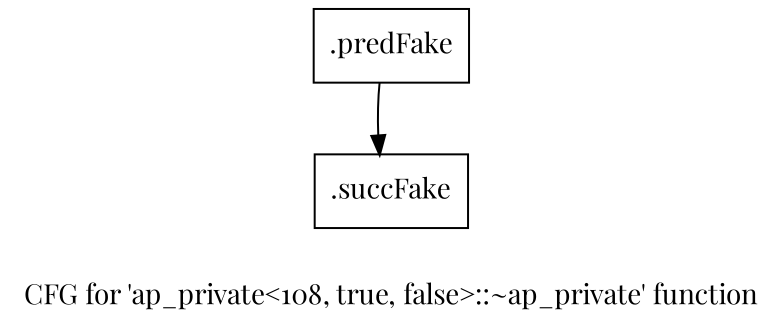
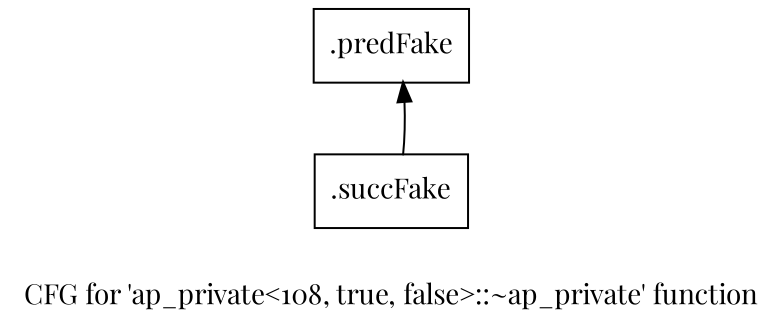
edge ".predFake" -> ".succFake": reversed
